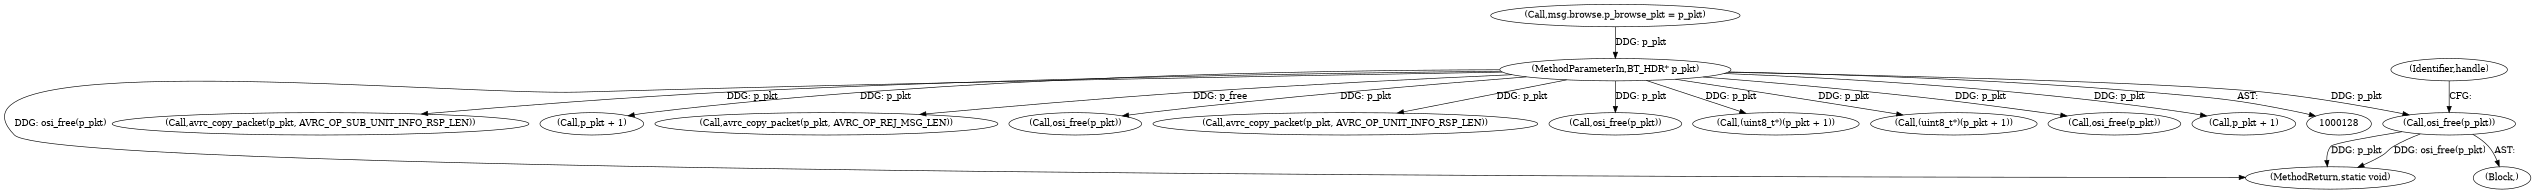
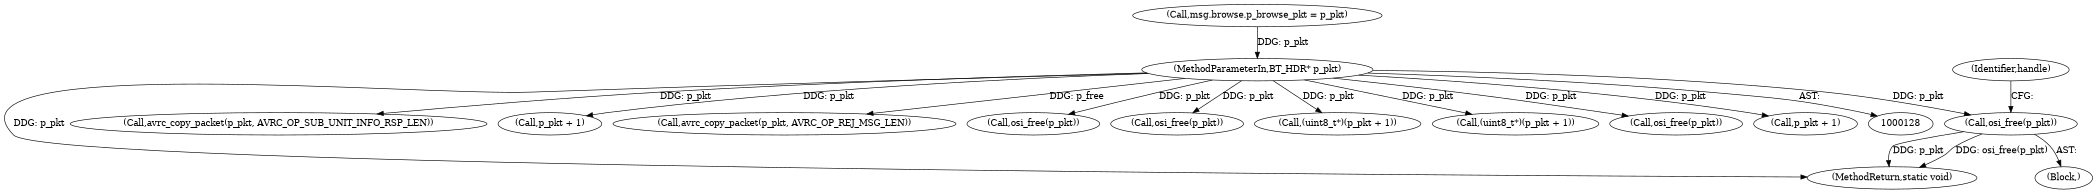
edge "(MethodParameterIn,BT_HDR* p_pkt)" -> "(MethodReturn,static void)": label "DDG: osi_free(p_pkt)" -> "DDG: p_pkt"
node "(Call,avrc_copy_packet(p_pkt, AVRC_OP_UNIT_INFO_RSP_LEN))": removed
